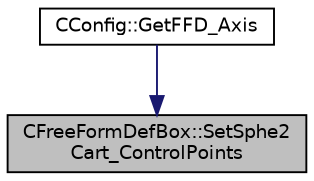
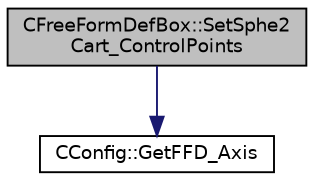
edge "CConfig::GetFFD_Axis" -> "CFreeFormDefBox::SetSphe2 Cart_ControlPoints": reversed
